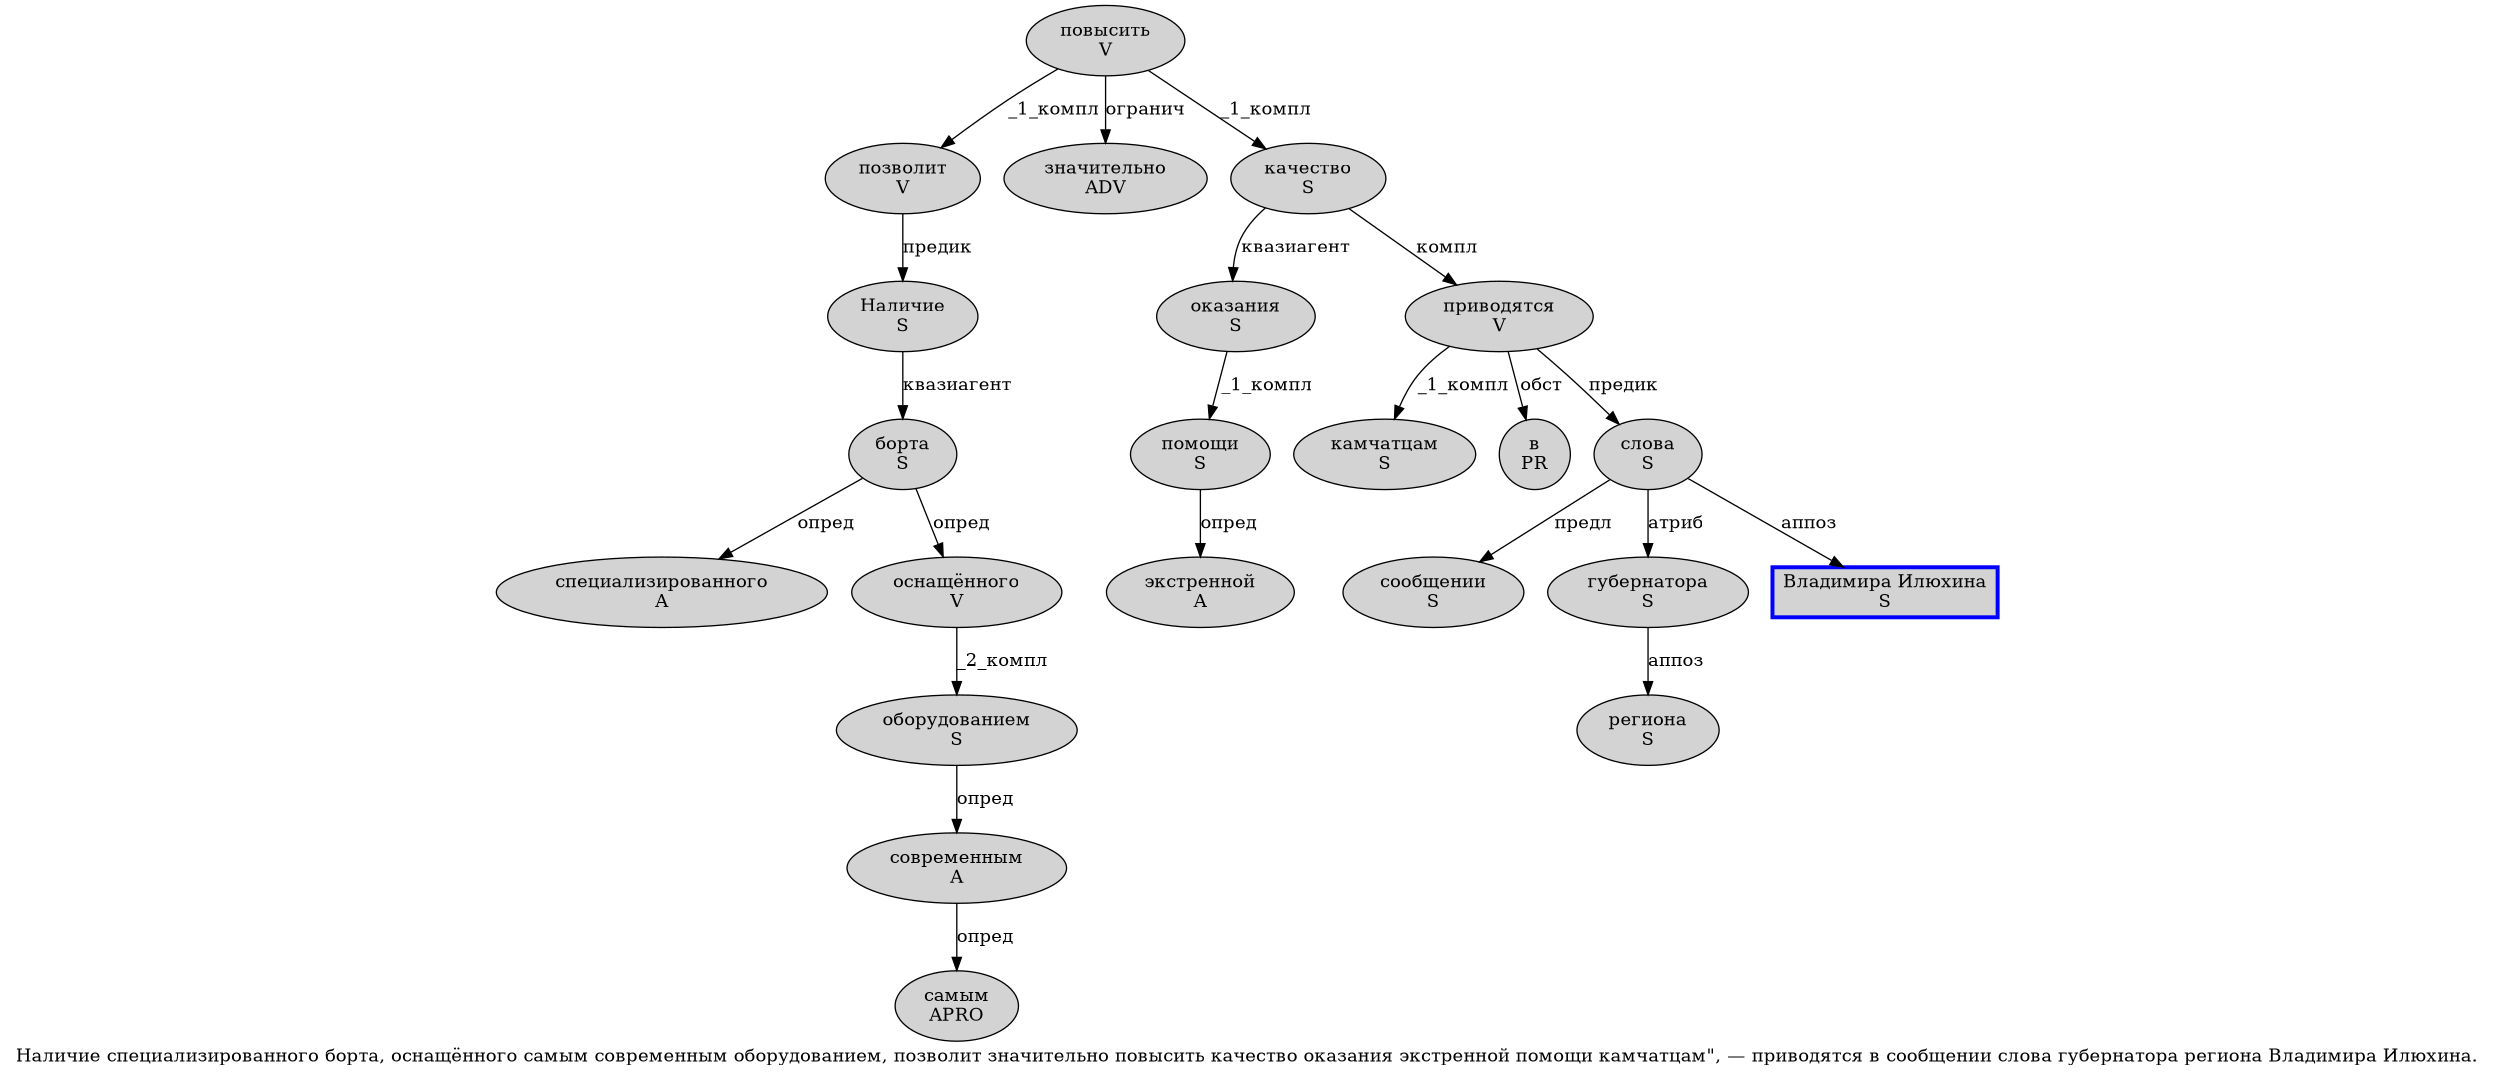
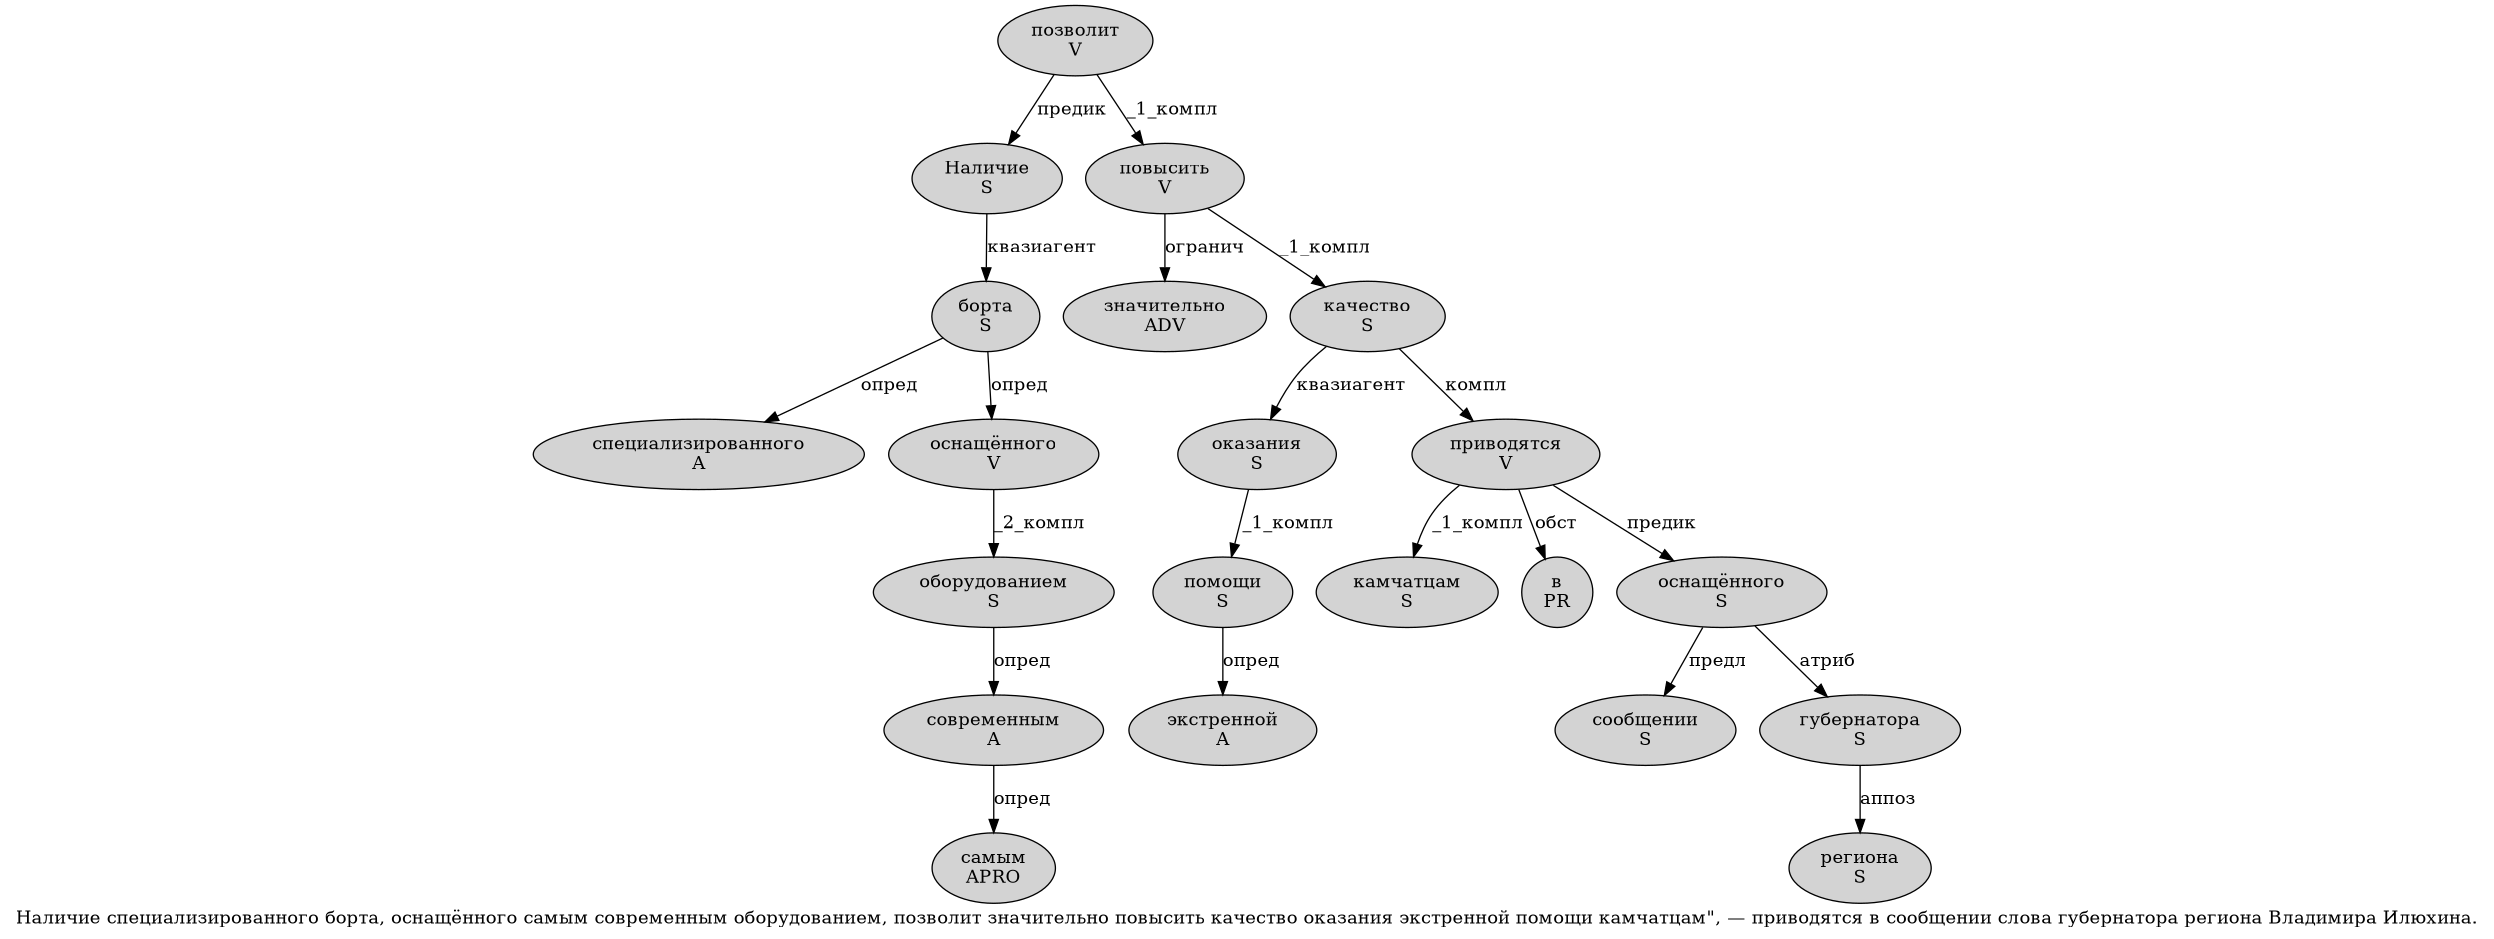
edge "повысить V" -> "позволит V": reversed
node "слова S": label "слова S" -> "оснащённого S"
node "Владимира Илюхина S": removed
